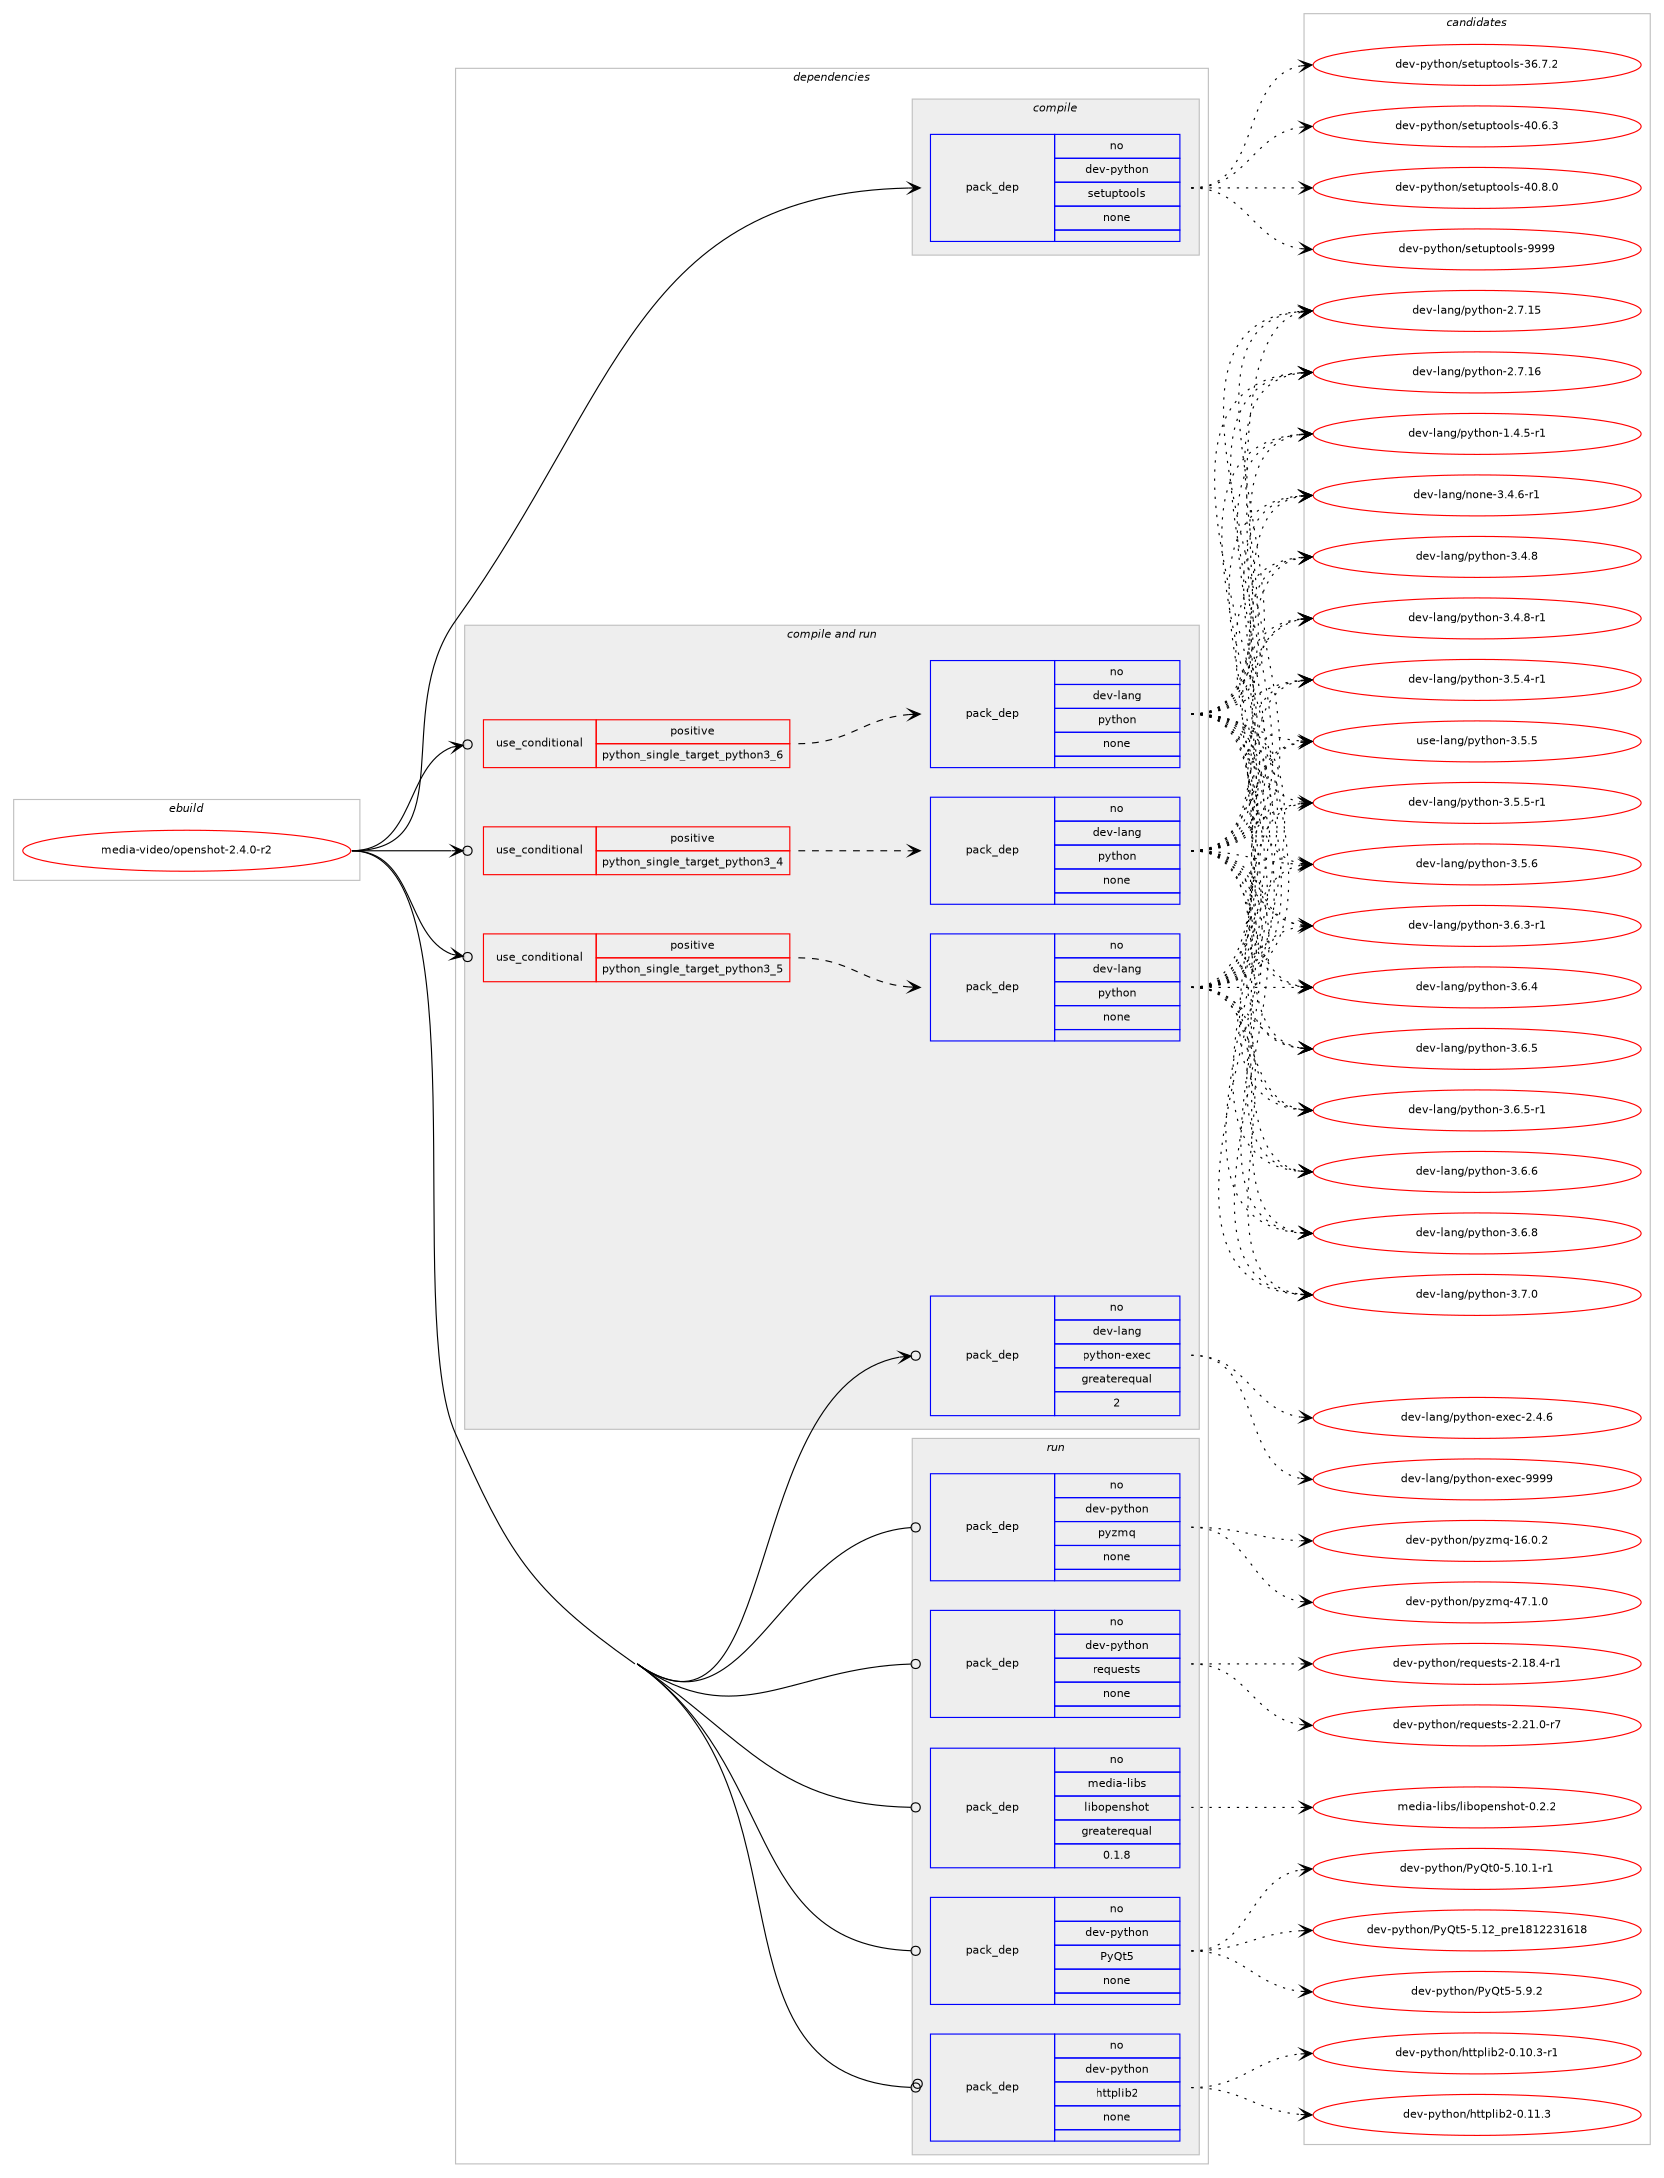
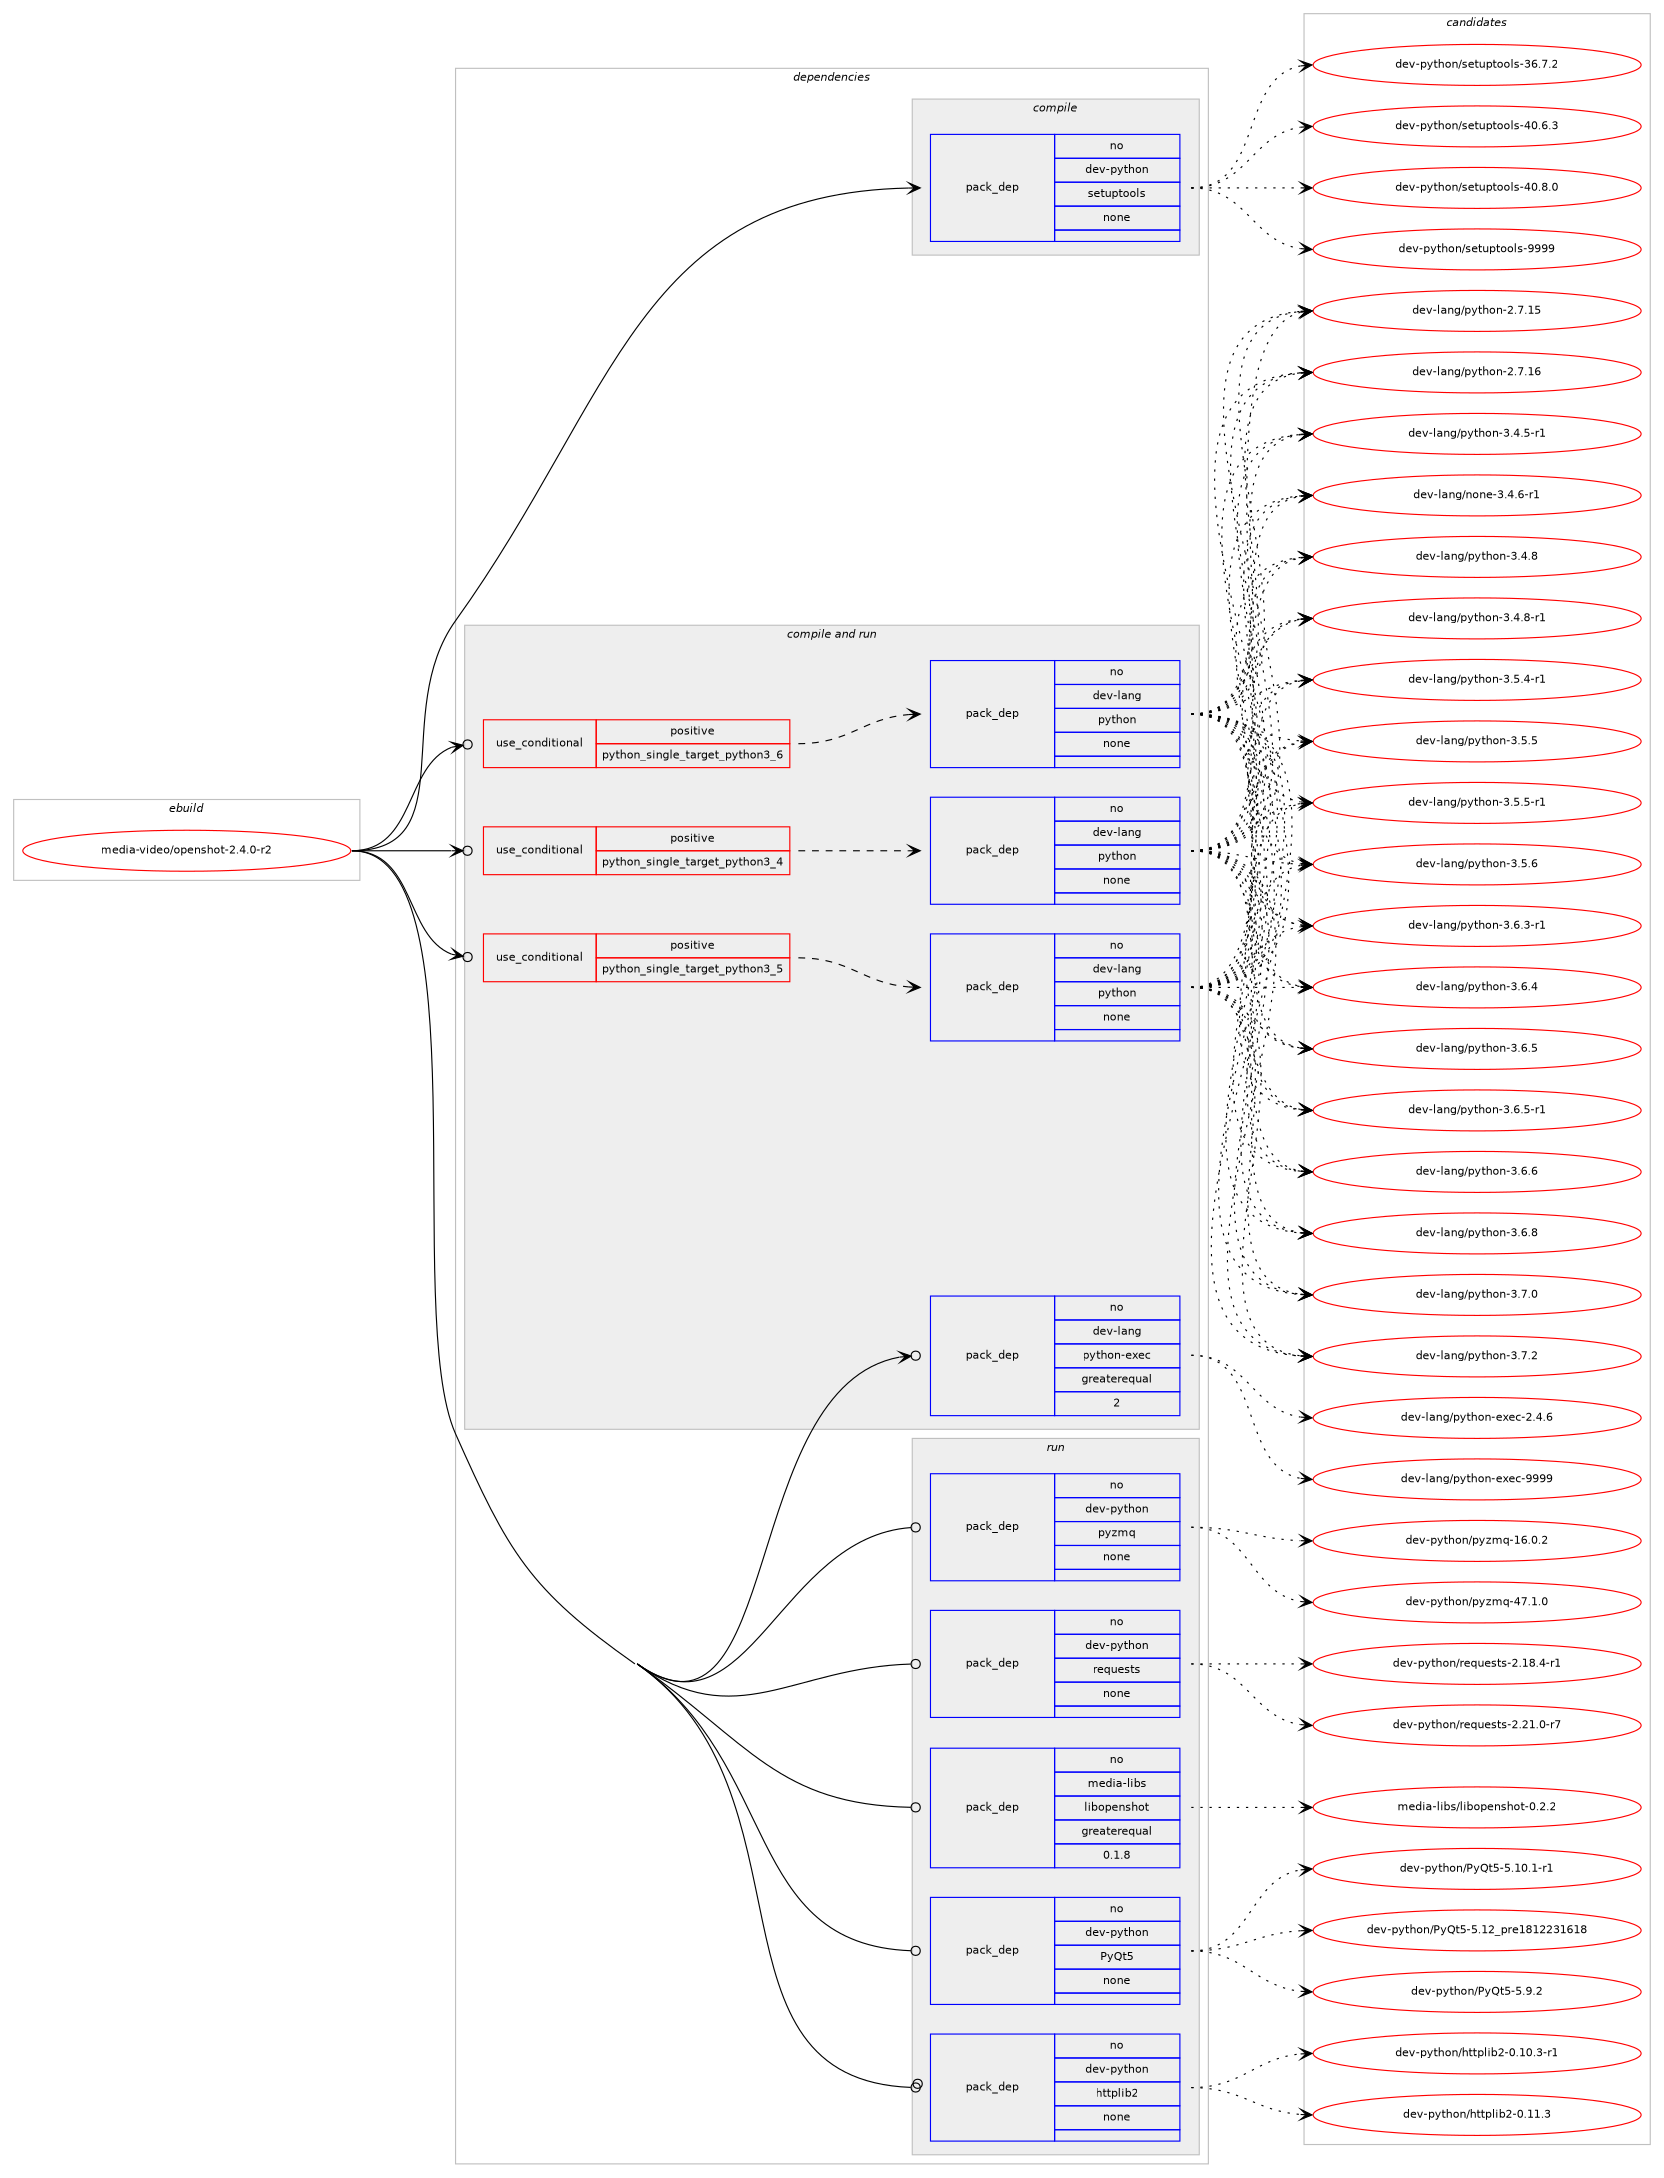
node "dev-lang/python-1.4.5-r1": label "dev-lang/python-1.4.5-r1" -> "dev-lang/python-3.4.5-r1"
node "use-lang/python-3.5.5": label "use-lang/python-3.5.5" -> "dev-lang/python-3.5.5"
node "dev-lang/python-3.7.2": added
node "dev-python/PyQt0-5.10.1-r1": label "dev-python/PyQt0-5.10.1-r1" -> "dev-python/PyQt5-5.10.1-r1"
